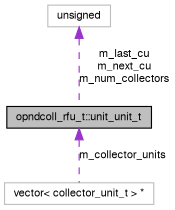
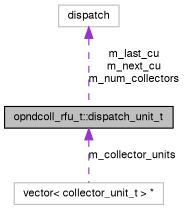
node "unsigned": label "unsigned" -> "dispatch"
node "opndcoll_rfu_t::unit_unit_t": label "opndcoll_rfu_t::unit_unit_t" -> "opndcoll_rfu_t::dispatch_unit_t"
